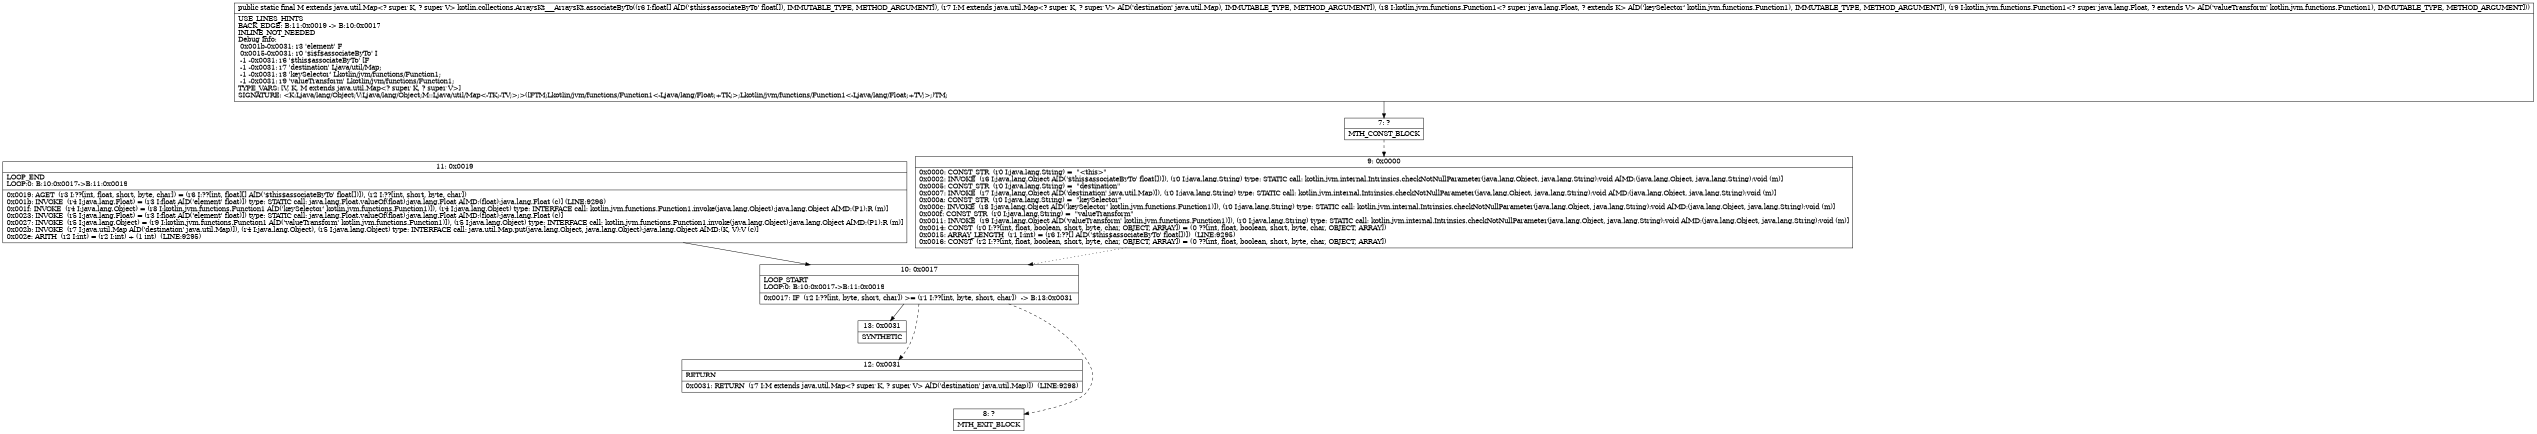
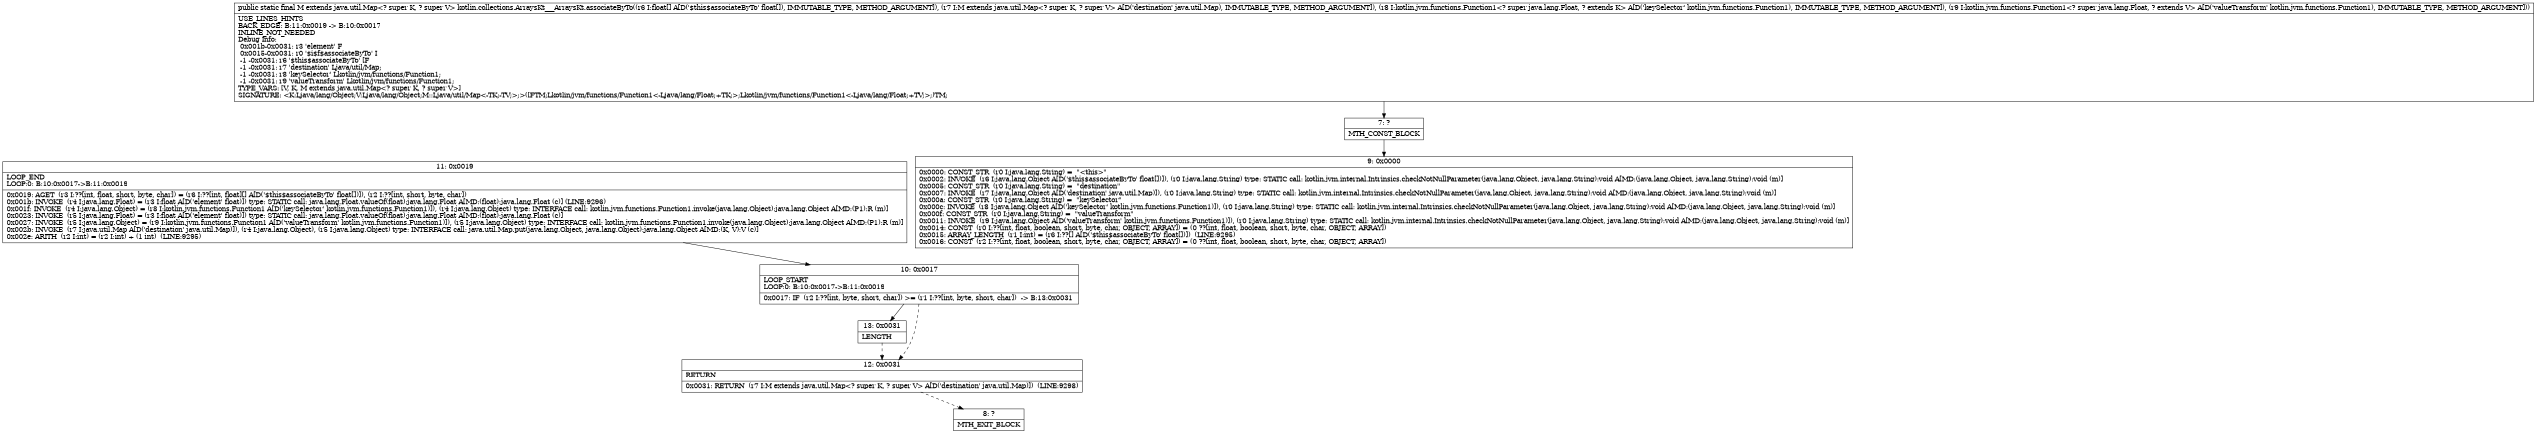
edge "7: ?" -> "9: 0x0000": style dashed -> solid
edge "9: 0x0000" -> "10: 0x0017": removed
node "13: 0x0031": text "SYNTHETIC" -> "LENGTH"
edge "13: 0x0031" -> "12: 0x0031": added
edge "10: 0x0017" -> "8: ?": now "12: 0x0031" -> "8: ?"
